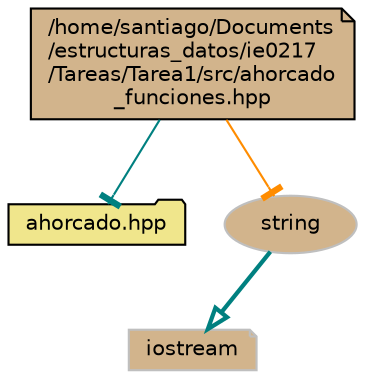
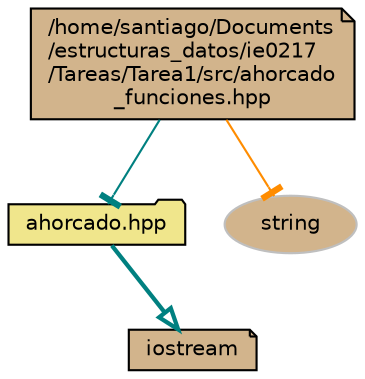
edge "string" -> "iostream": now "ahorcado.hpp" -> "iostream"
node "iostream": color grey75 -> black
